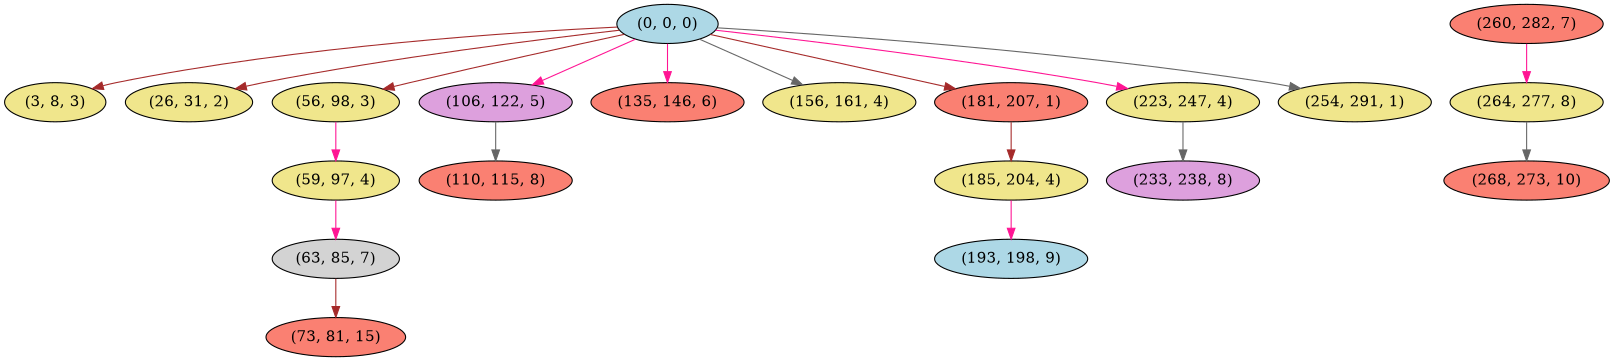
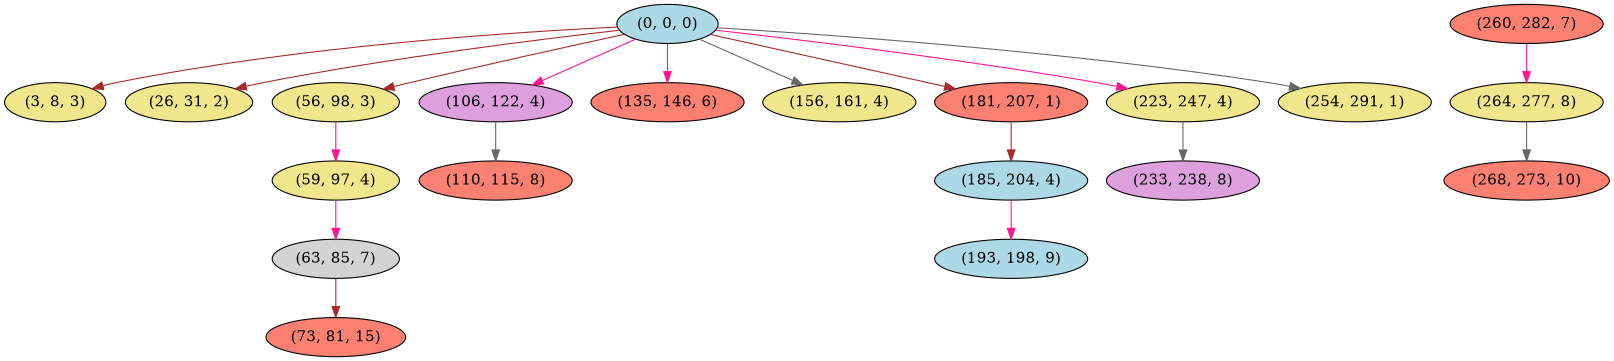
node "(106, 122, 5)": label "(106, 122, 5)" -> "(106, 122, 4)"
node "(185, 204, 4)": fillcolor khaki -> lightblue
